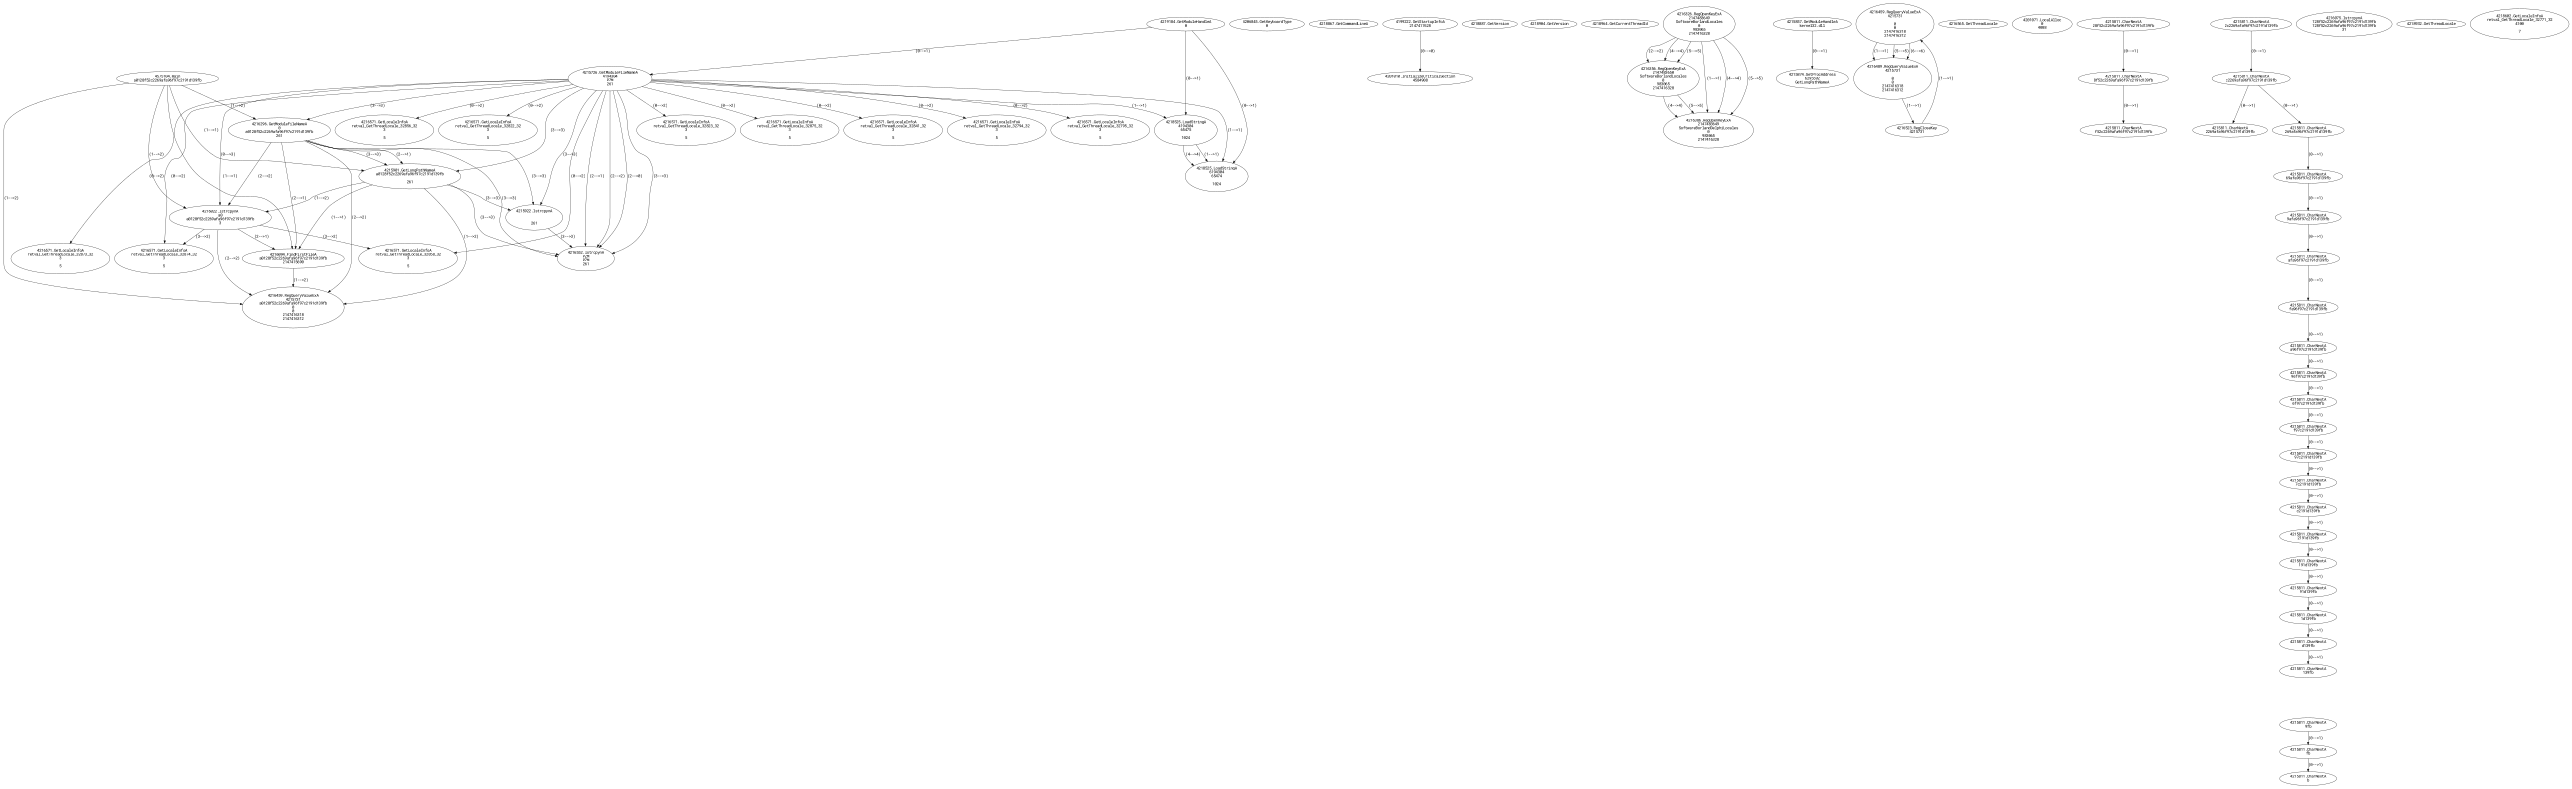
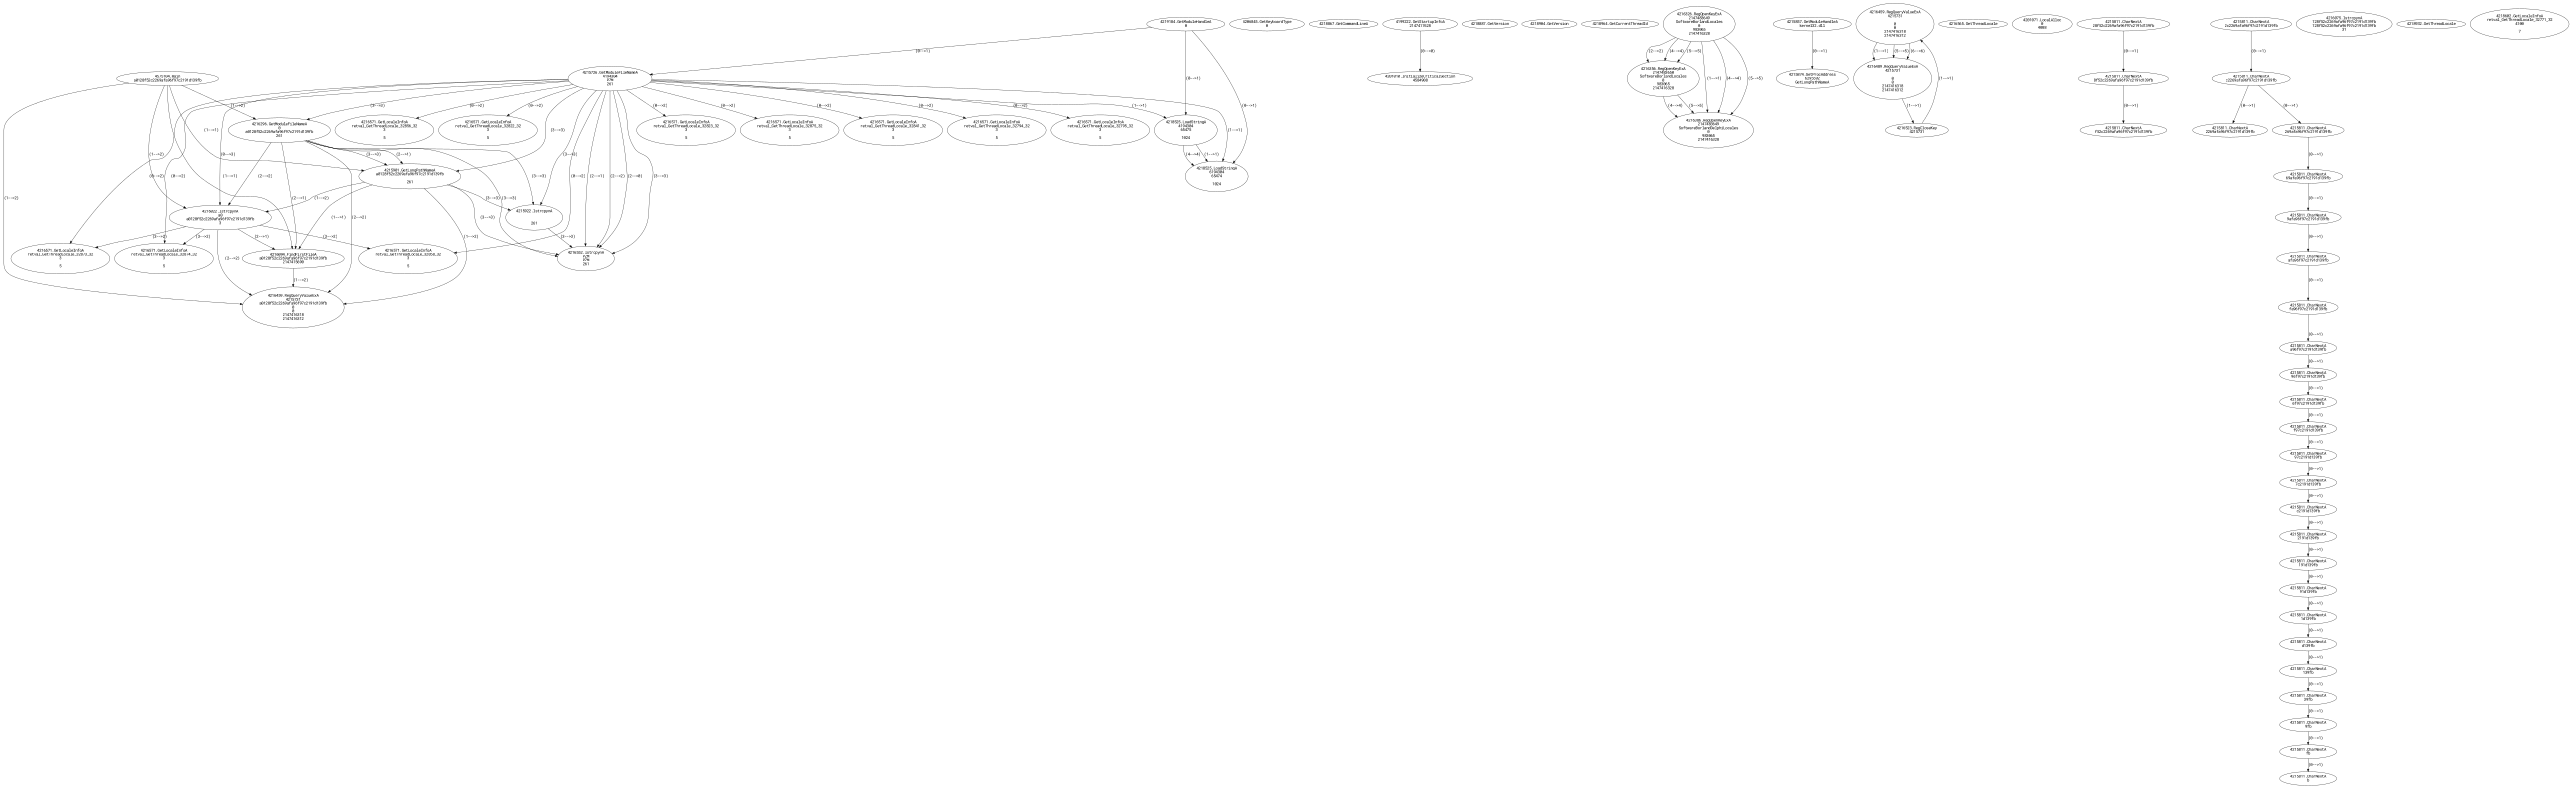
edge "4216022.lstrcpynA a0 a0128f52c2269afa96f97c2191d139fb 3" -> "4216571.GetLocaleInfoA retval_GetThreadLocale_32873_32 3 5": added, label "(3-->2)"
node "4215811.CharNextA 39fb": added
